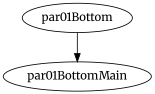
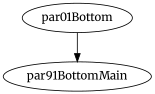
node "par01BottomMain": label "par01BottomMain" -> "par91BottomMain"
